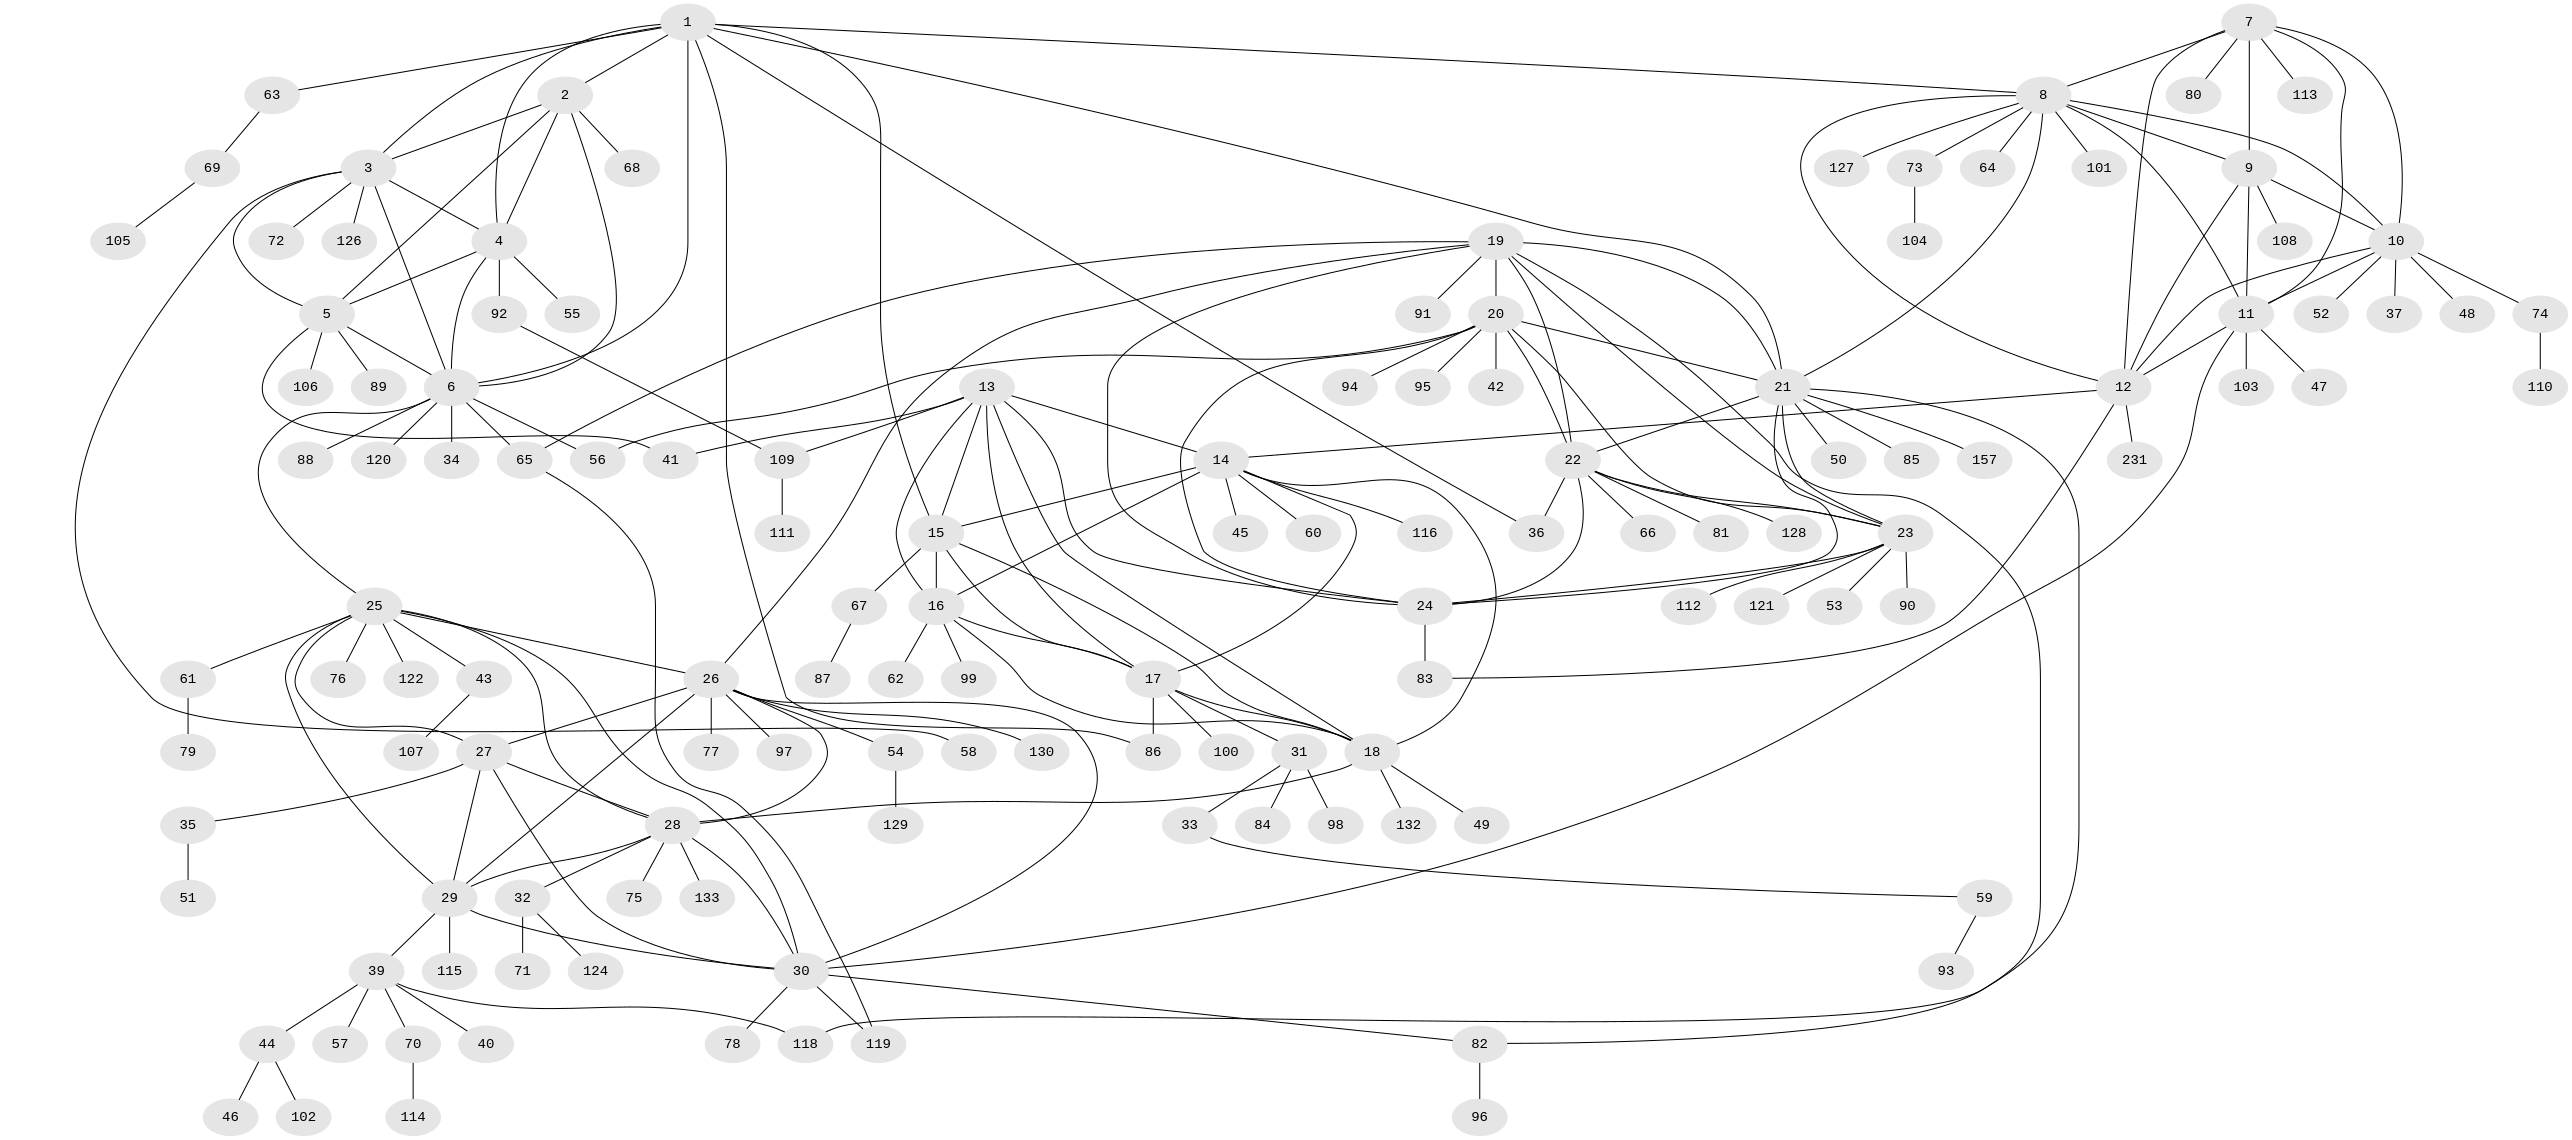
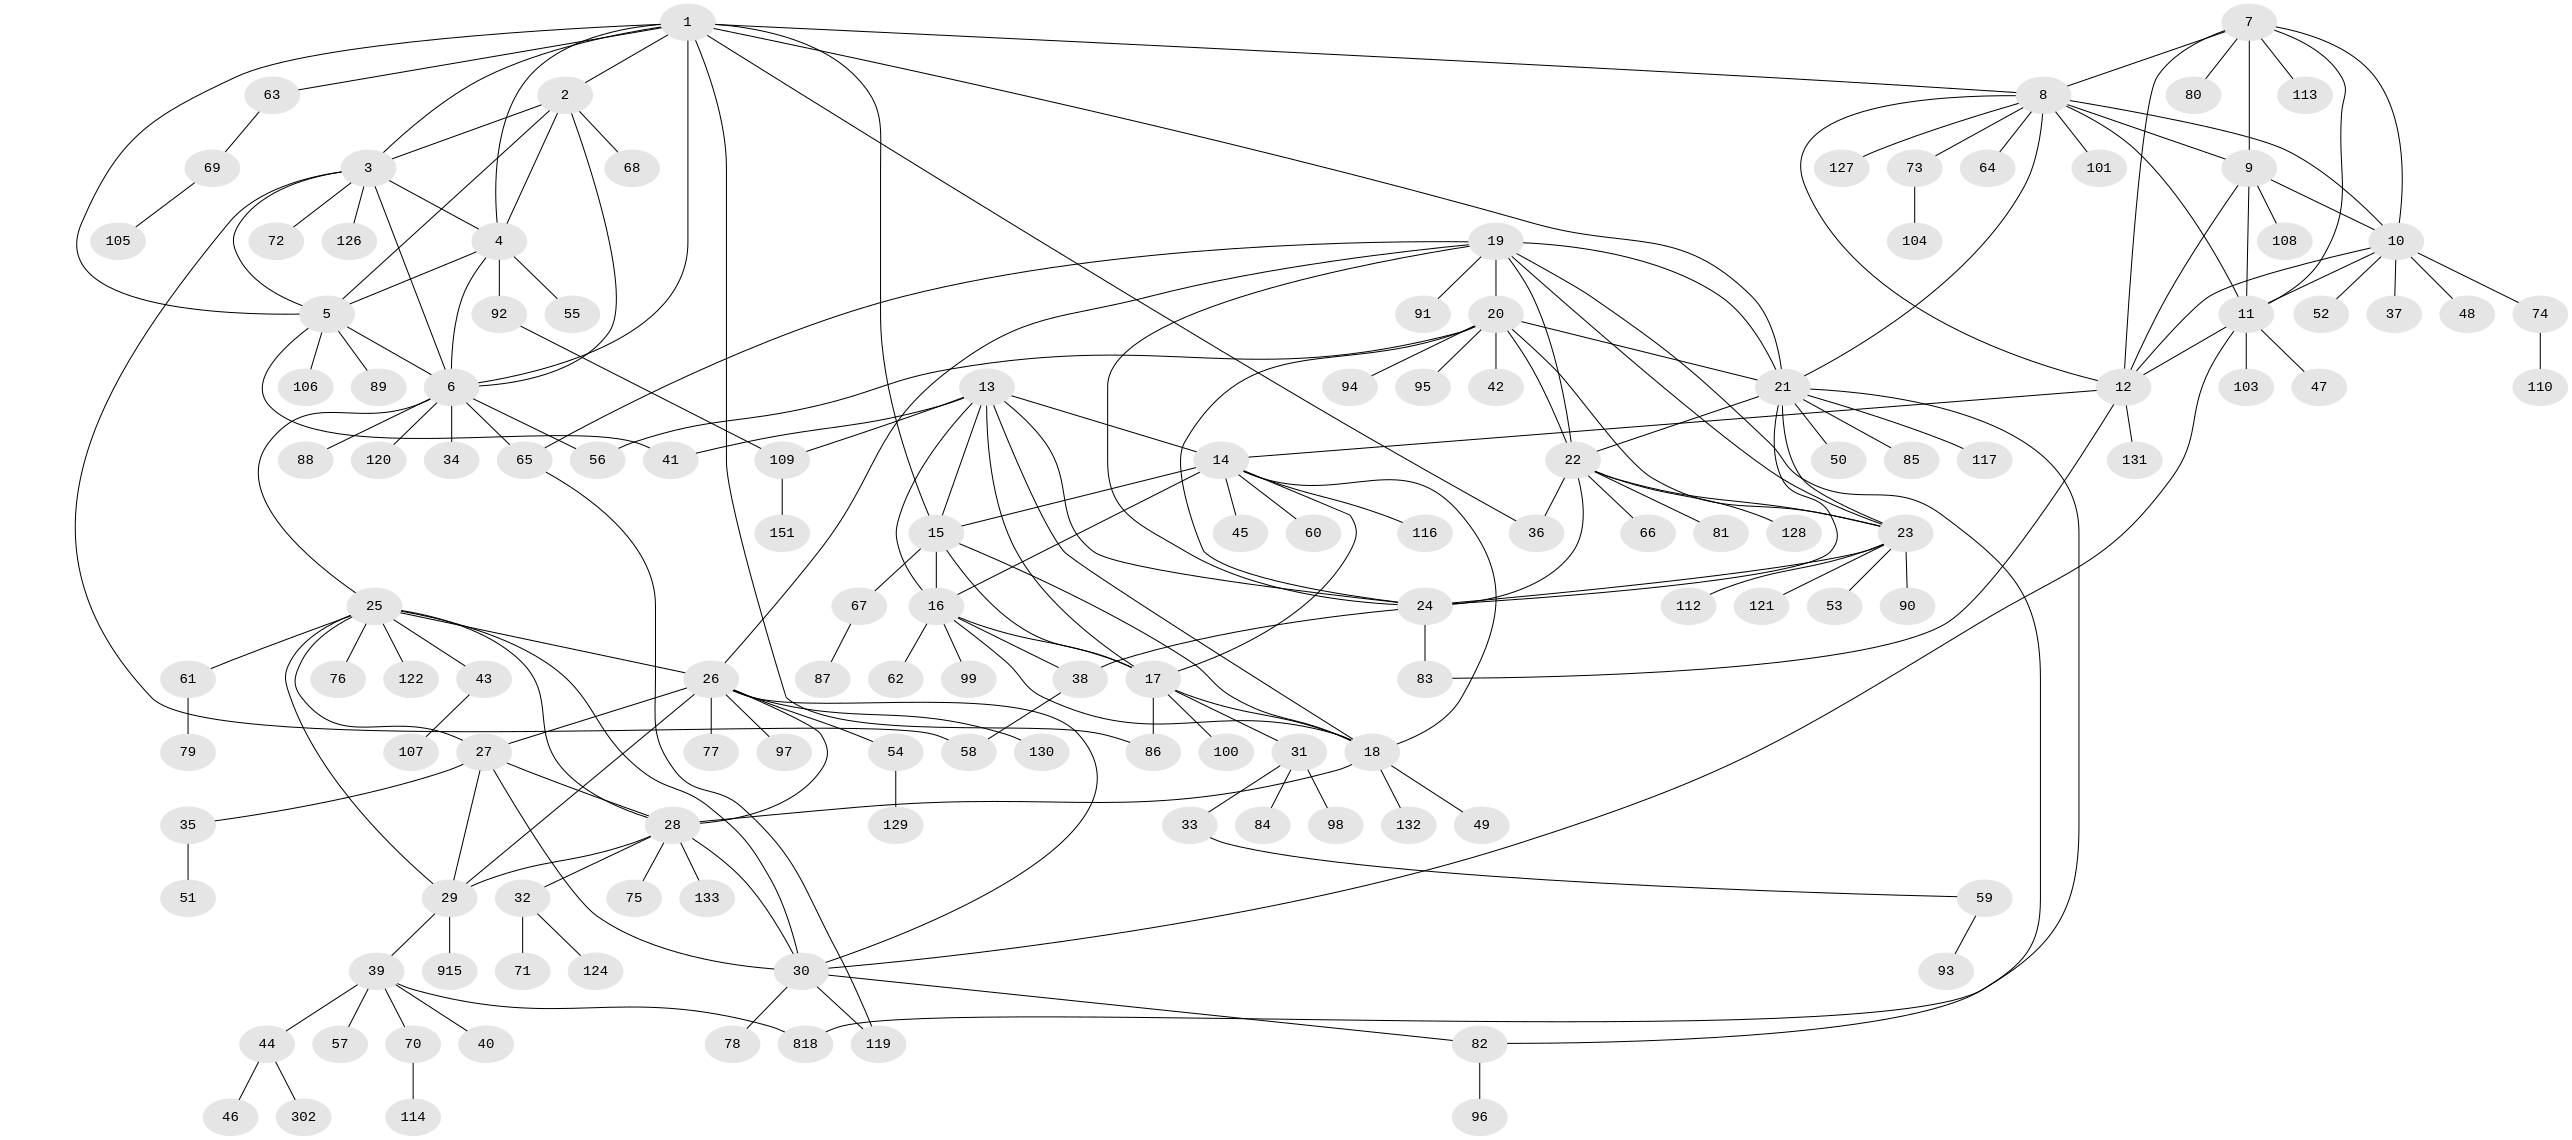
edge "1" -- "5": added
node "157": label "157" -> "117"
node "231": label "231" -> "131"
node "111": label "111" -> "151"
node "38": added
edge "29" -- "30": removed
node "115": label "115" -> "915"
node "118": label "118" -> "818"
node "102": label "102" -> "302"
